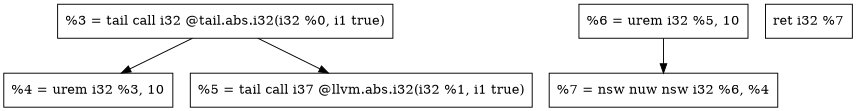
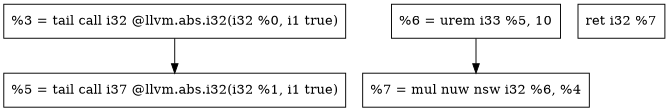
node "%3 = tail call i32 @tail.abs.i32(i32 %0, i1 true)": label "%3 = tail call i32 @tail.abs.i32(i32 %0, i1 true)" -> "%3 = tail call i32 @llvm.abs.i32(i32 %0, i1 true)"
node "%6 = urem i32 %5, 10": label "%6 = urem i32 %5, 10" -> "%6 = urem i33 %5, 10"
node "%4 = urem i32 %3, 10": removed
node "%7 = nsw nuw nsw i32 %6, %4": label "%7 = nsw nuw nsw i32 %6, %4" -> "%7 = mul nuw nsw i32 %6, %4"
